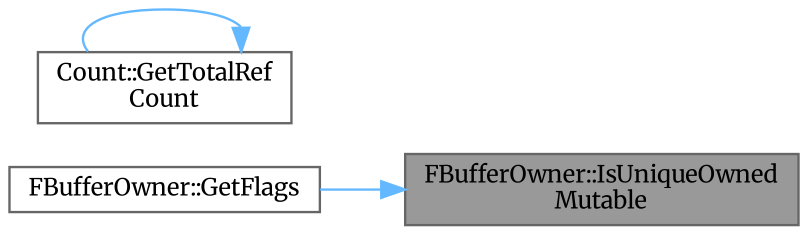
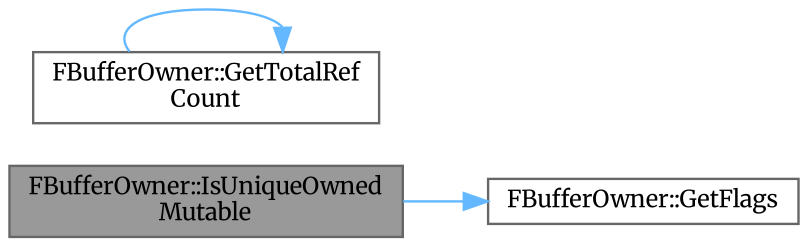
node "Count::GetTotalRef Count": label "Count::GetTotalRef Count" -> "FBufferOwner::GetTotalRef Count"
edge "FBufferOwner::GetFlags" -> "FBufferOwner::IsUniqueOwned Mutable": reversed
